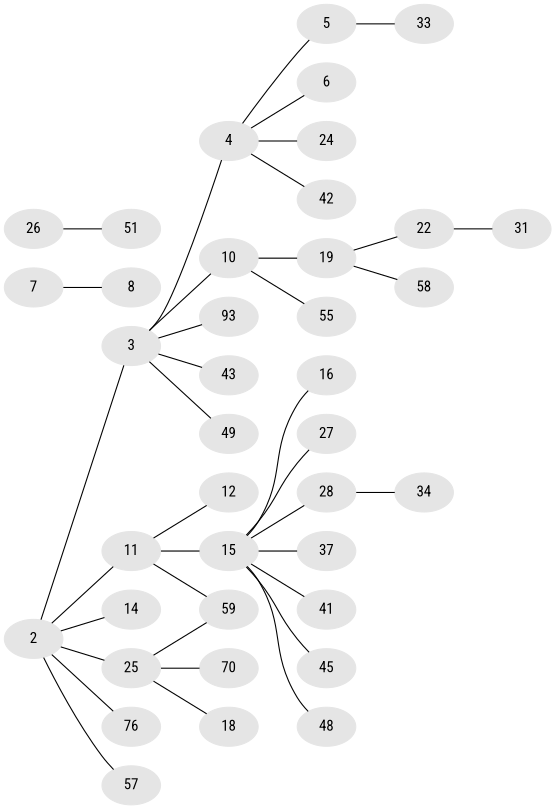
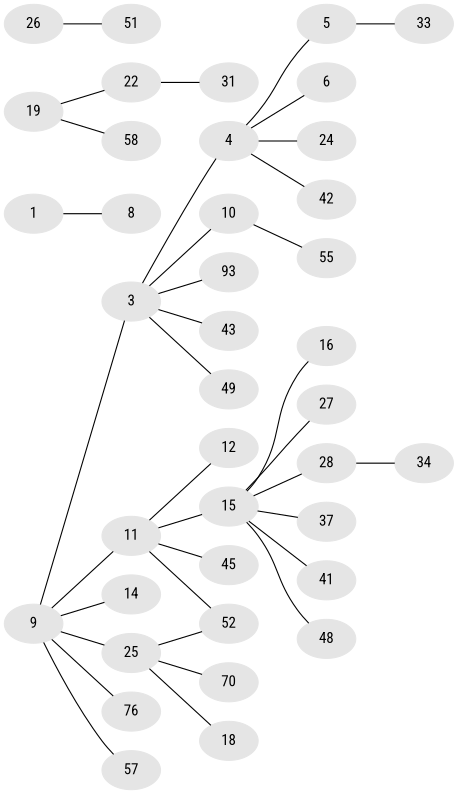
edge "10" -- "19": removed
node "7": label "7" -> "1"
node "59": label "59" -> "52"
edge "15" -- "45": now "11" -- "45"
node "2": label "2" -> "9"
